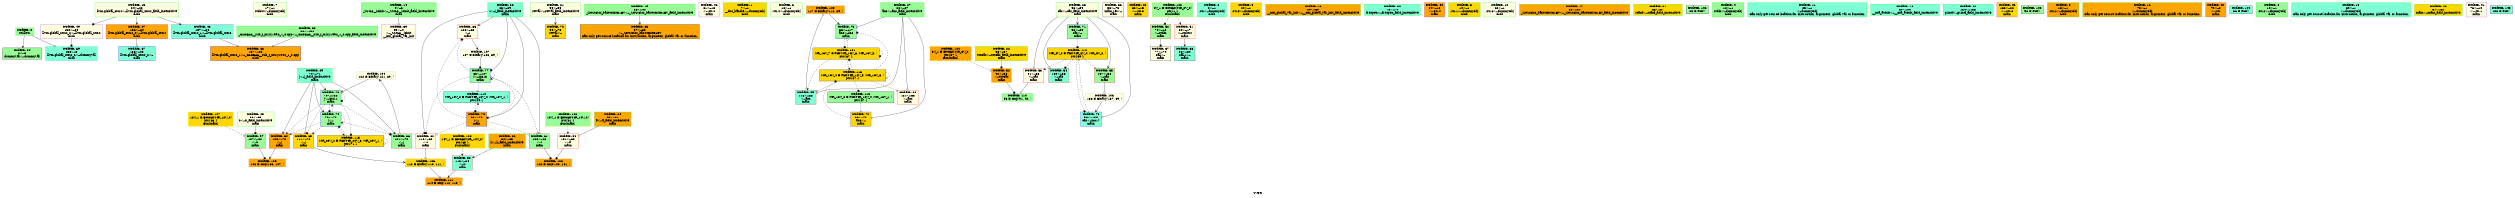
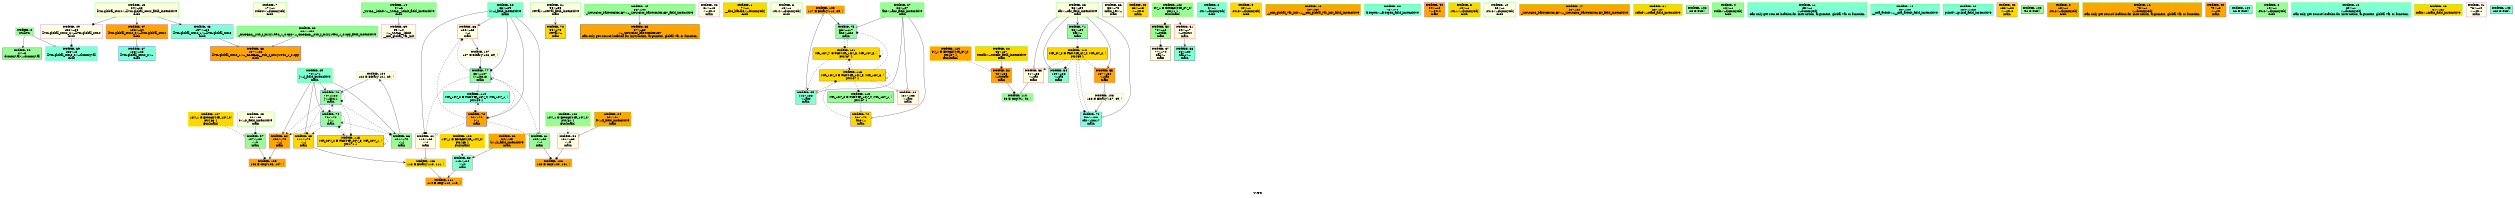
node "NodeID: 52": color yellow -> red
node "NodeID: 55": fillcolor palegreen -> orange
